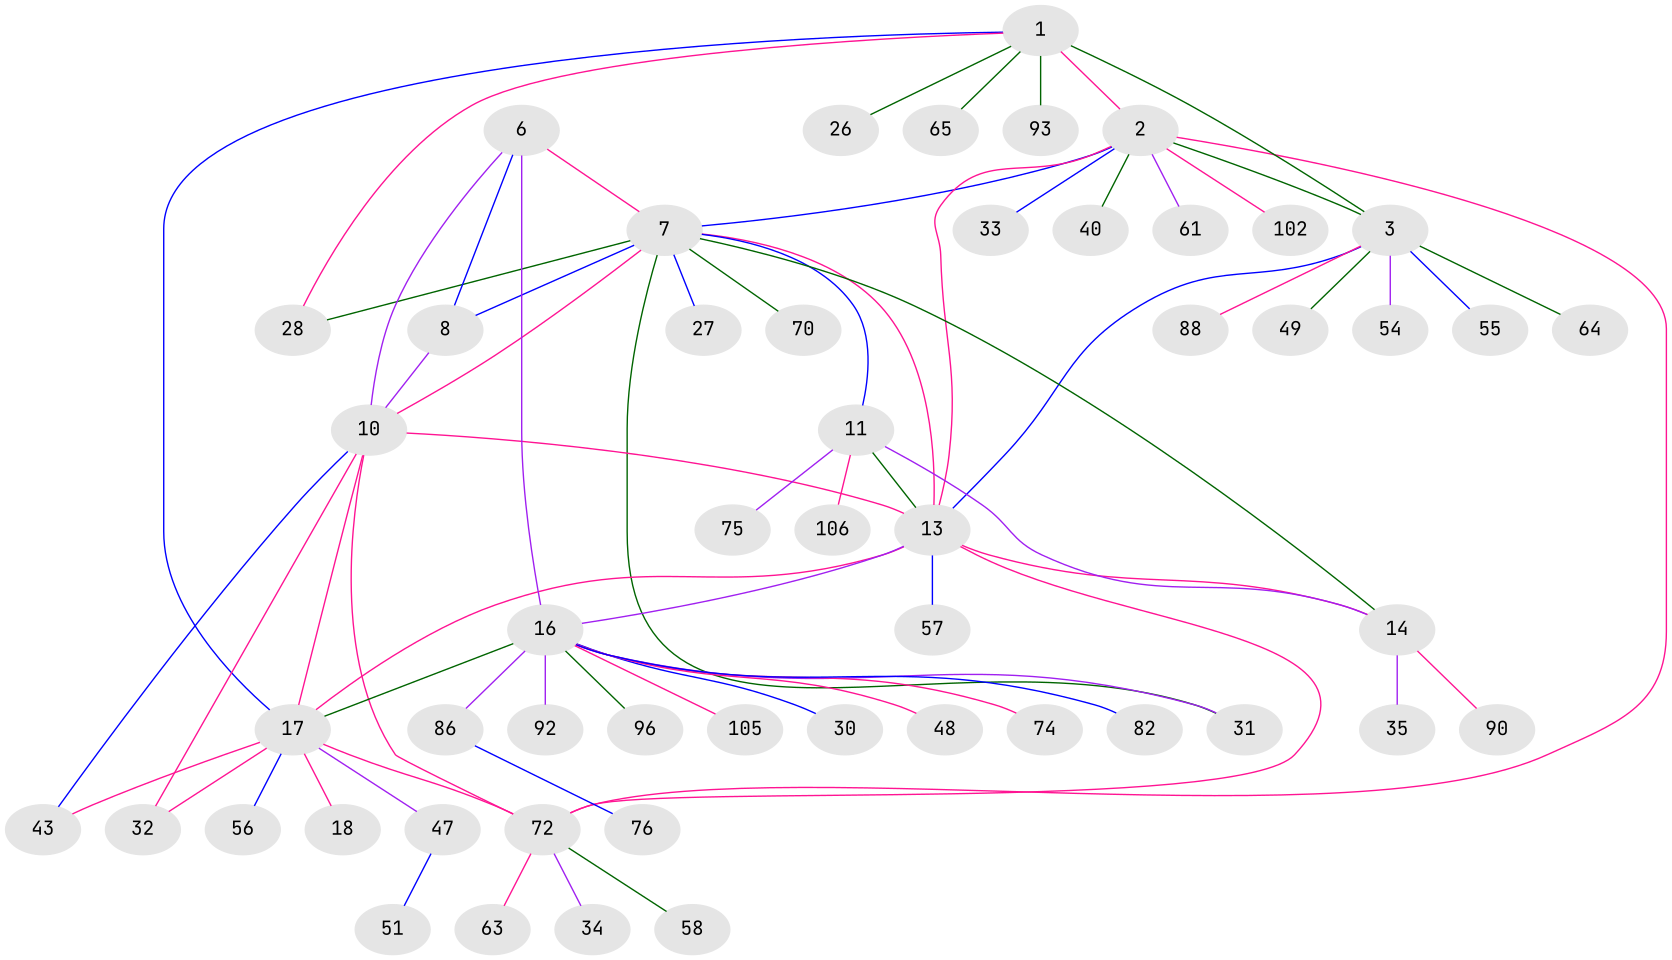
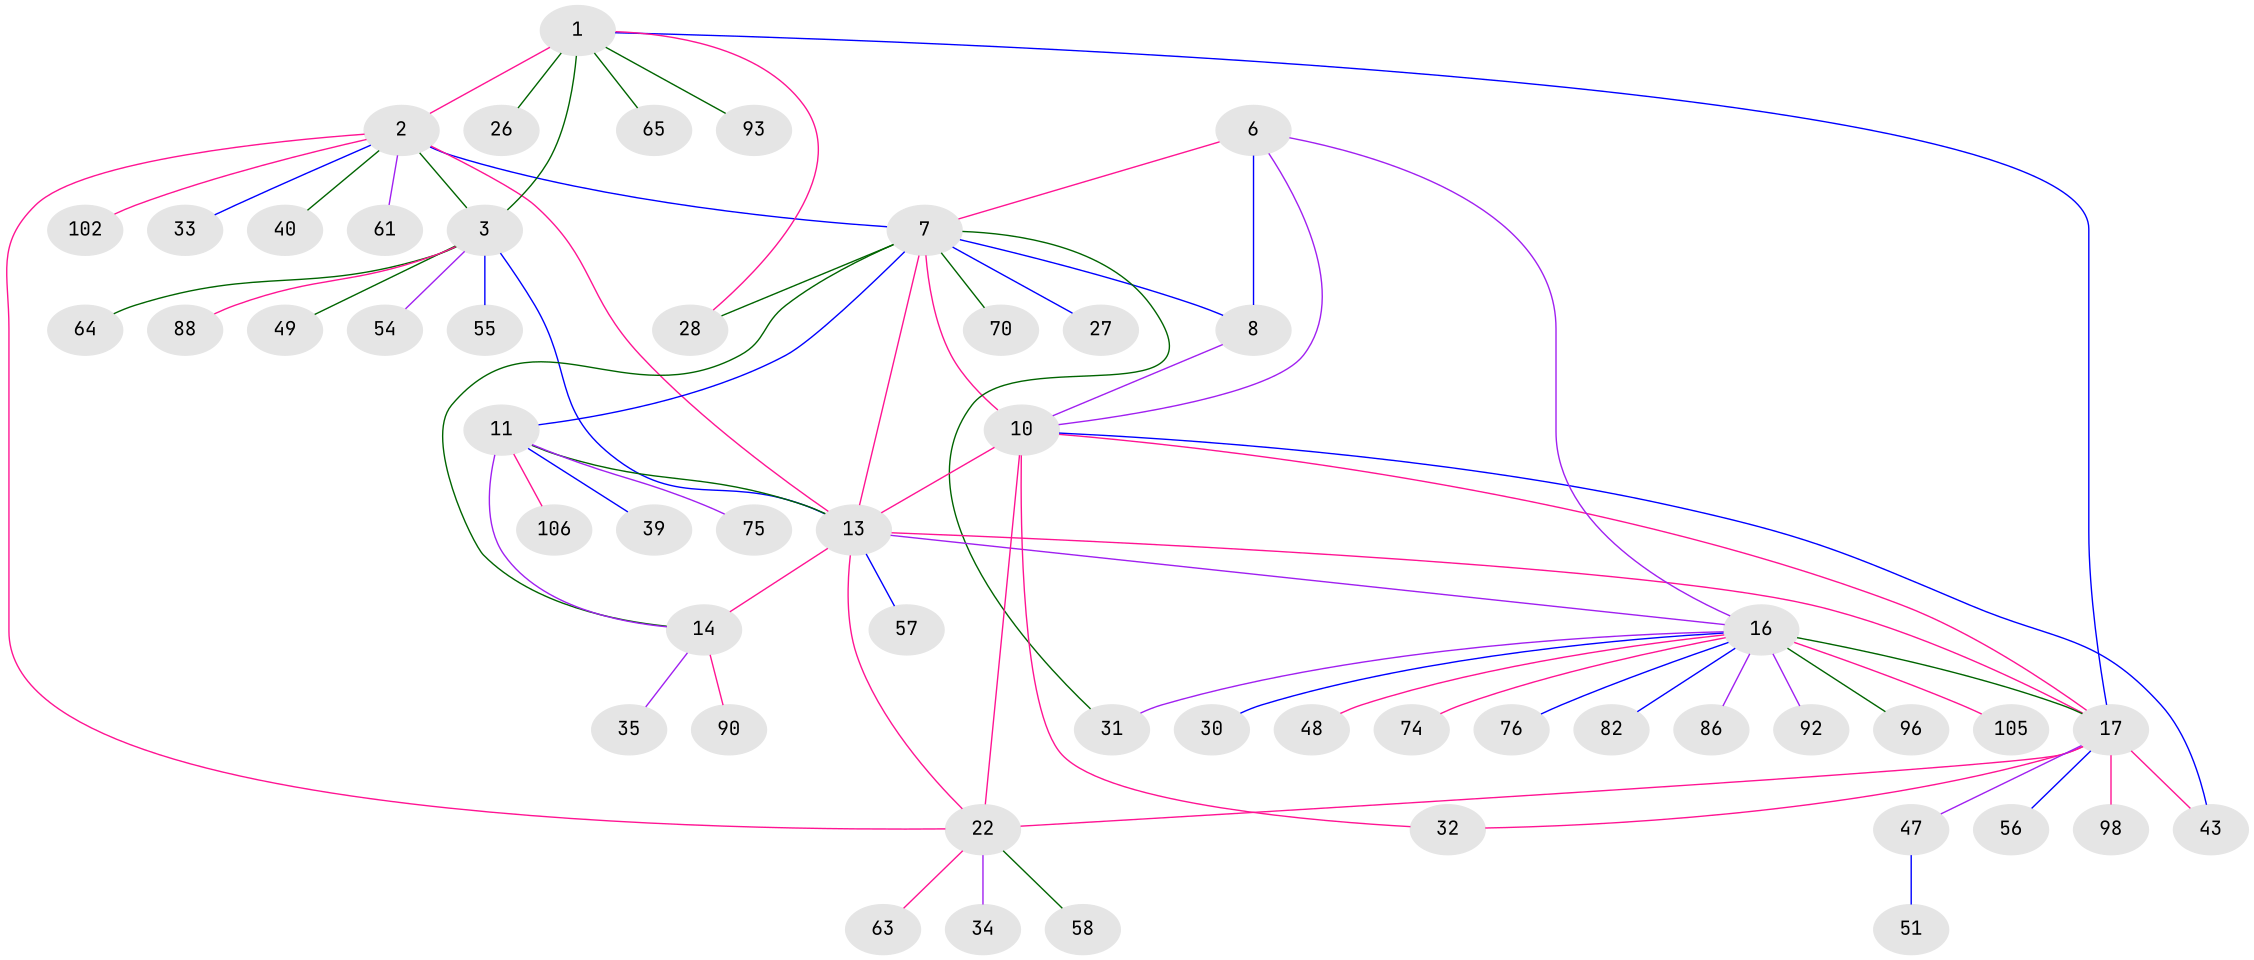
node "39": added
edge "86" -- "76": now "16" -- "76"
node "18": label "18" -> "98"
node "72": label "72" -> "22"
